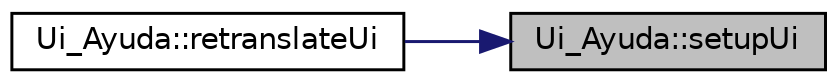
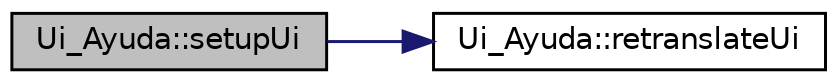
edge "Ui_Ayuda::retranslateUi" -> "Ui_Ayuda::setupUi": reversed
